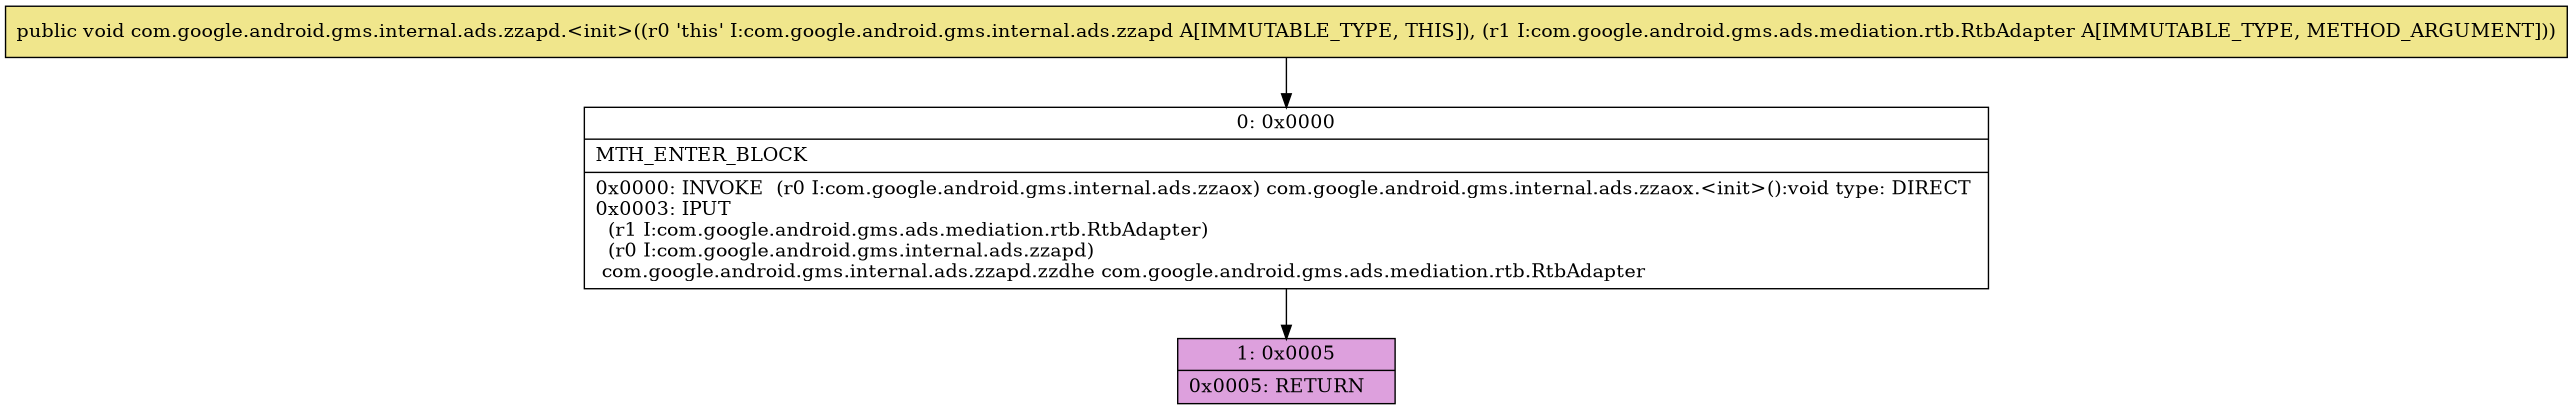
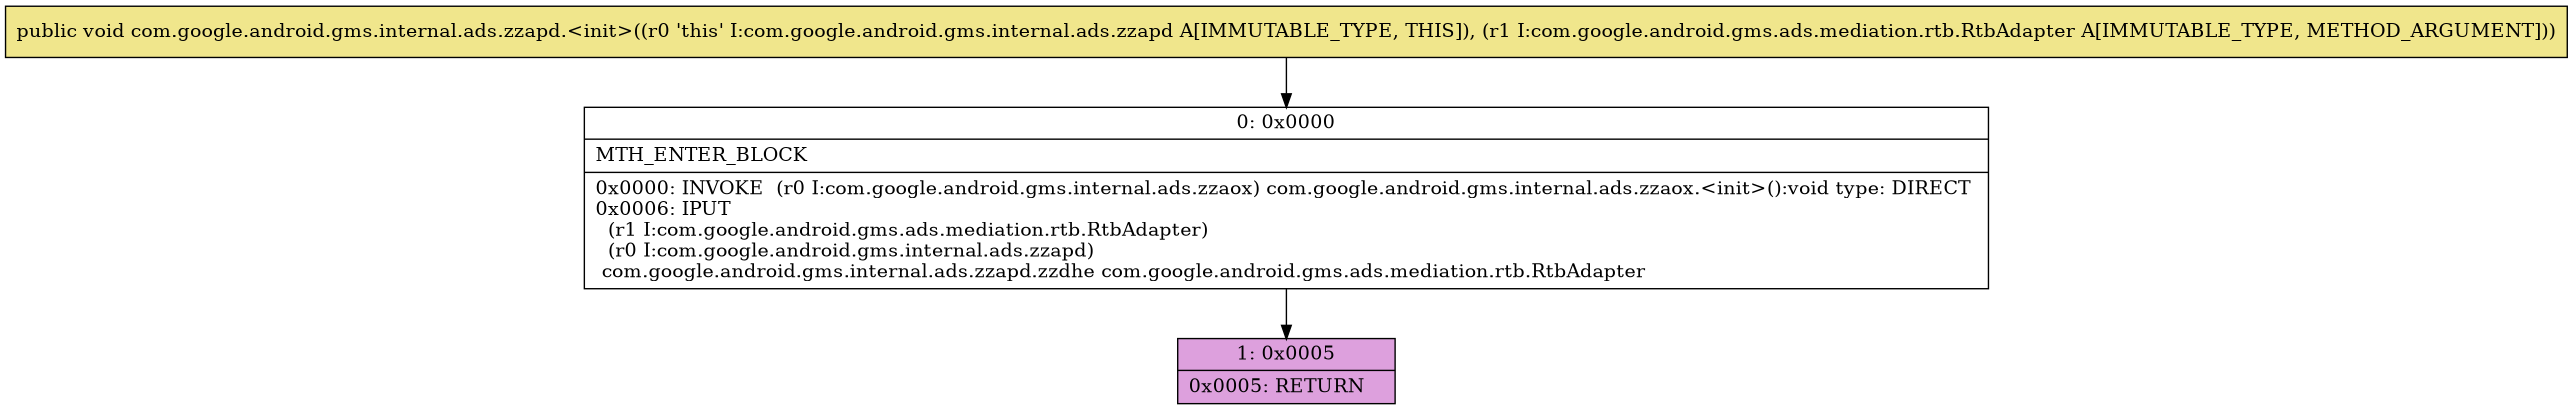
node "0: 0x0000": text "0x0003: IPUT" -> "0x0006: IPUT"
